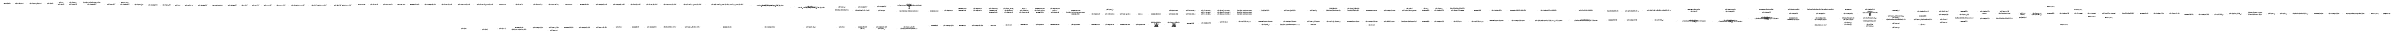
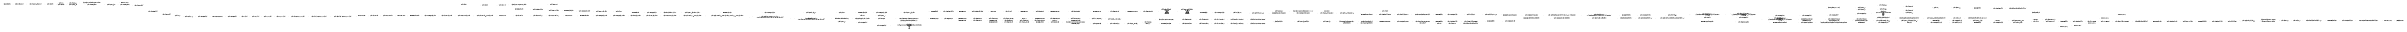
node "(FIELD_IDENTIFIER,wpa,wpa)": label "(FIELD_IDENTIFIER,wpa,wpa)" -> "(FIELD_STA,wpa,wpa)"
node "(<operator>.addition,elems.wps_ie_len + 2)": added
